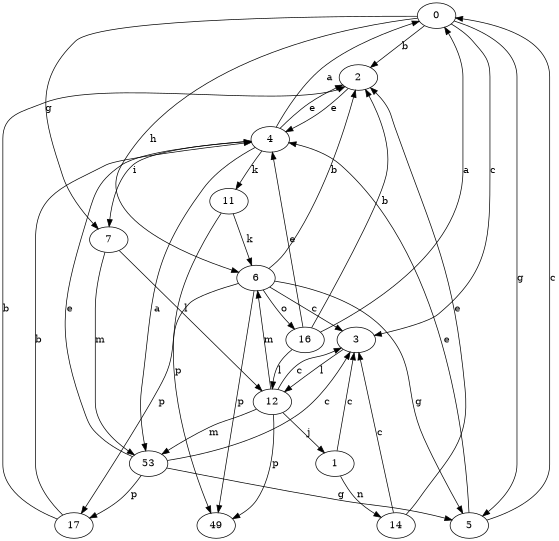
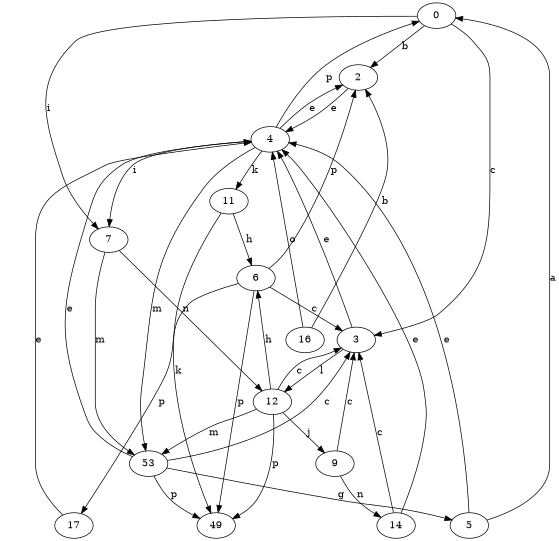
edge "4" -> "0": label "a" -> "p"
edge "0" -> "6": removed, label "h"
edge "0" -> "7": label "g" -> "i"
edge "17" -> "2": removed, label "b"
edge "6" -> "2": label "b" -> "p"
edge "16" -> "0": removed, label "a"
edge "11" -> "6": label "k" -> "h"
edge "16" -> "4": label "e" -> "o"
edge "3" -> "4": added, label "e"
edge "0" -> "5": removed, label "g"
edge "5" -> "0": label "c" -> "a"
edge "6" -> "16": removed, label "o"
edge "4" -> "53": label "a" -> "m"
edge "7" -> "12": label "l" -> "n"
edge "14" -> "2": now "14" -> "4"
edge "17" -> "4": label "b" -> "e"
edge "12" -> "6": label "m" -> "h"
edge "6" -> "5": removed, label "g"
edge "16" -> "12": removed, label "l"
edge "11" -> "49": label "p" -> "k"
node "1": label "1" -> "9"
edge "53" -> "17": now "53" -> "49"
